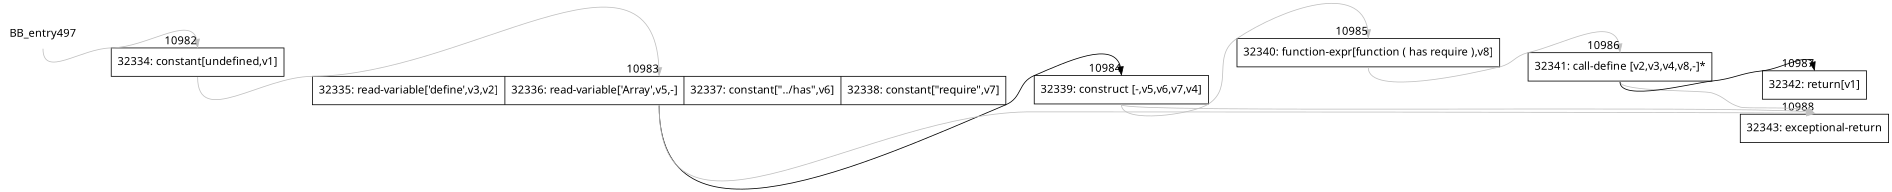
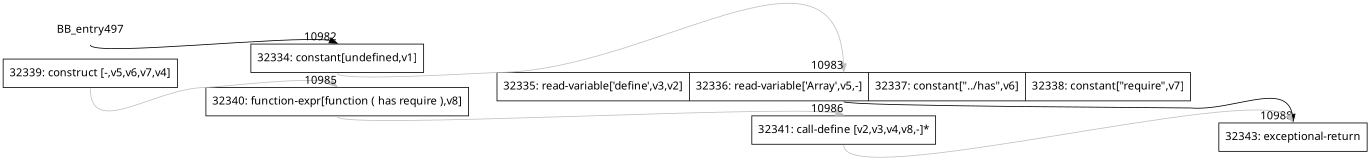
edge "BB_entry497" -> "32334: constant[undefined,v1]": color gray -> black
node "32342: return[v1]": removed
edge "32339: construct [-,v5,v6,v7,v4]" -> "32343: exceptional-return": removed
edge "32335: read-variable['define',v3,v2]" -> "32343: exceptional-return": color gray -> black
edge "32335: read-variable['define',v3,v2]" -> "32339: construct [-,v5,v6,v7,v4]": removed
